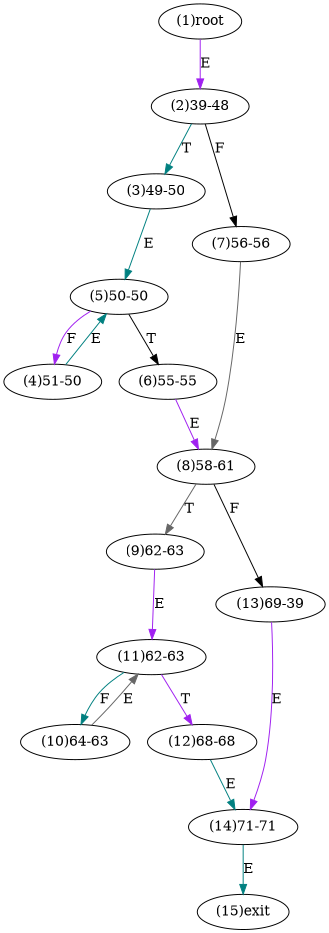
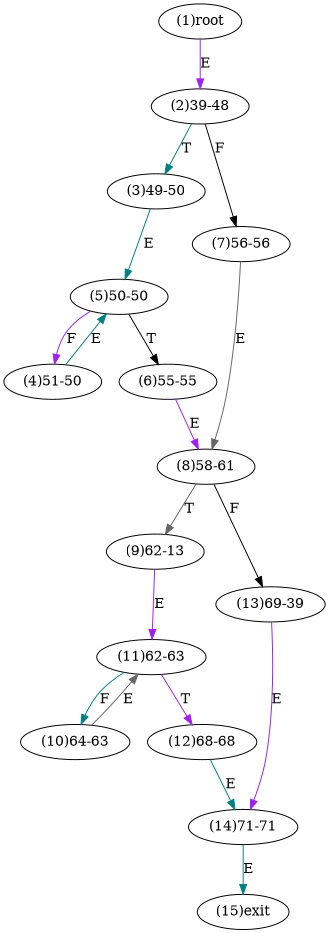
node "(9)62-63": label "(9)62-63" -> "(9)62-13"
